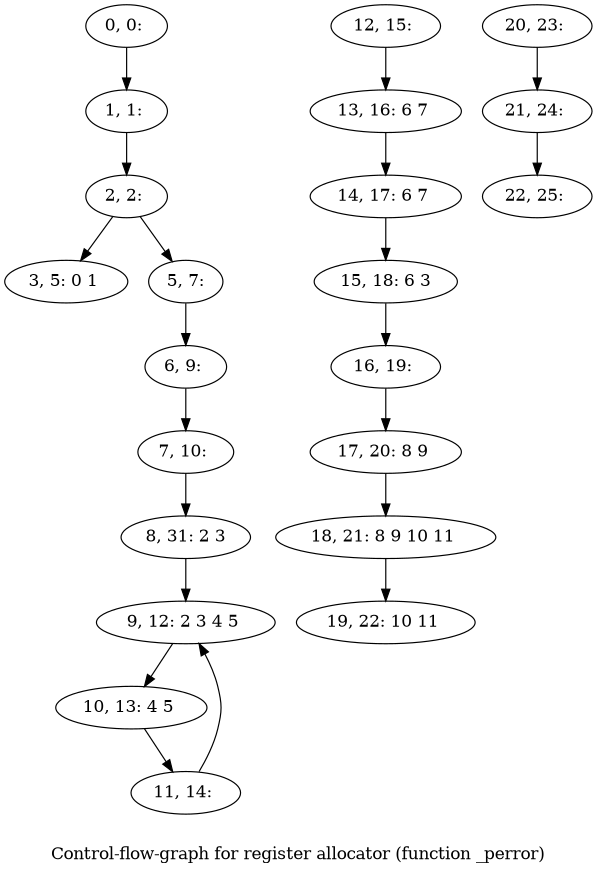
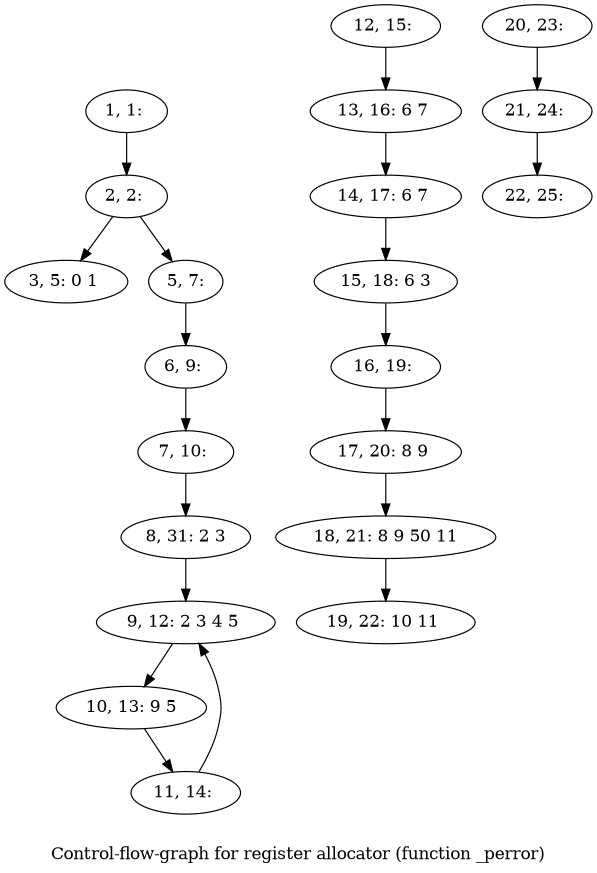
node "0, 0:": removed
node "18, 21: 8 9 10 11": label "18, 21: 8 9 10 11" -> "18, 21: 8 9 50 11"
node "10, 13: 4 5": label "10, 13: 4 5" -> "10, 13: 9 5"
